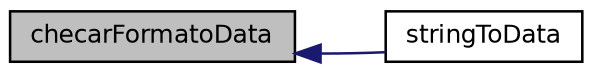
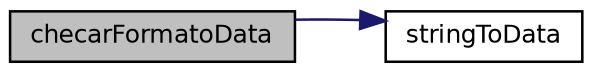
edge "stringToData" -> "checarFormatoData": reversed
